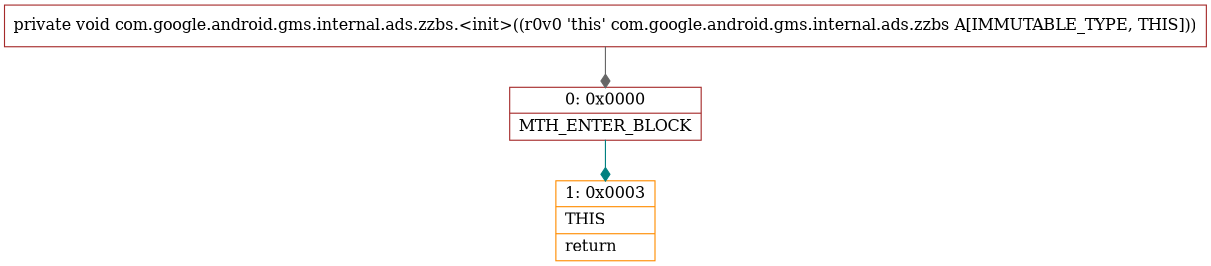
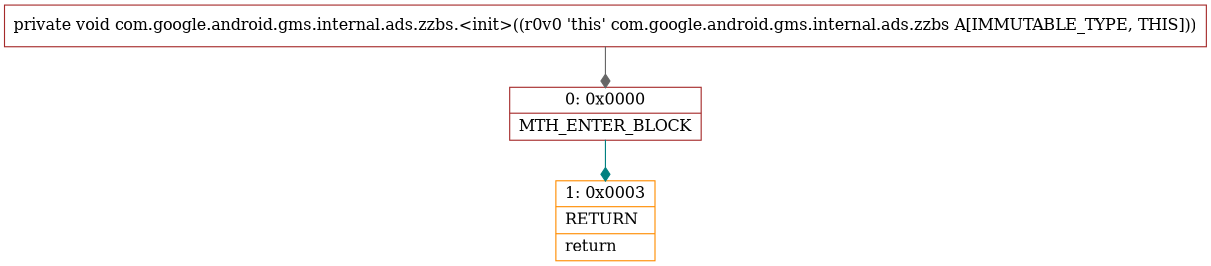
node "1: 0x0003": text "THIS" -> "RETURN"
